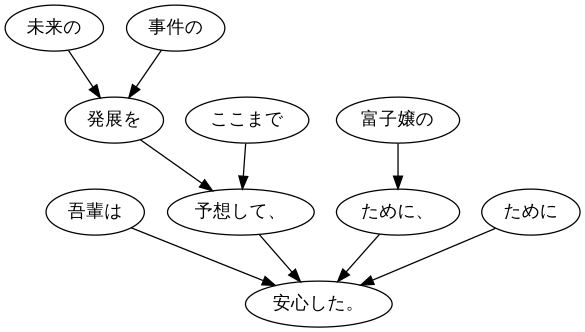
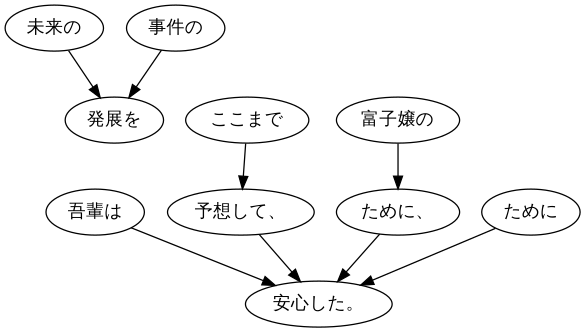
edge "発展を" -> "予想して、": removed
